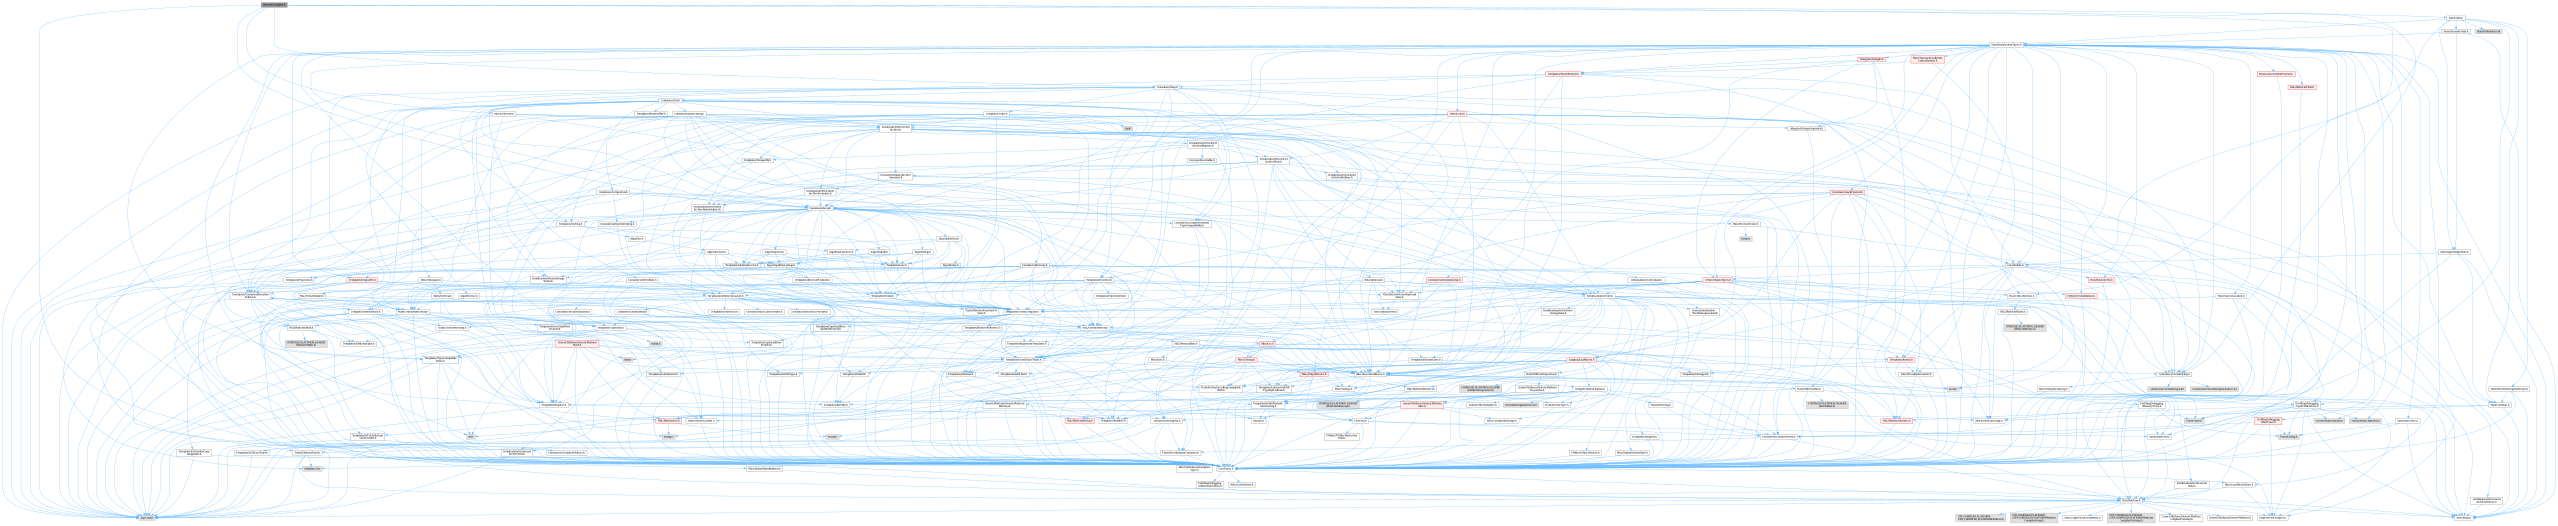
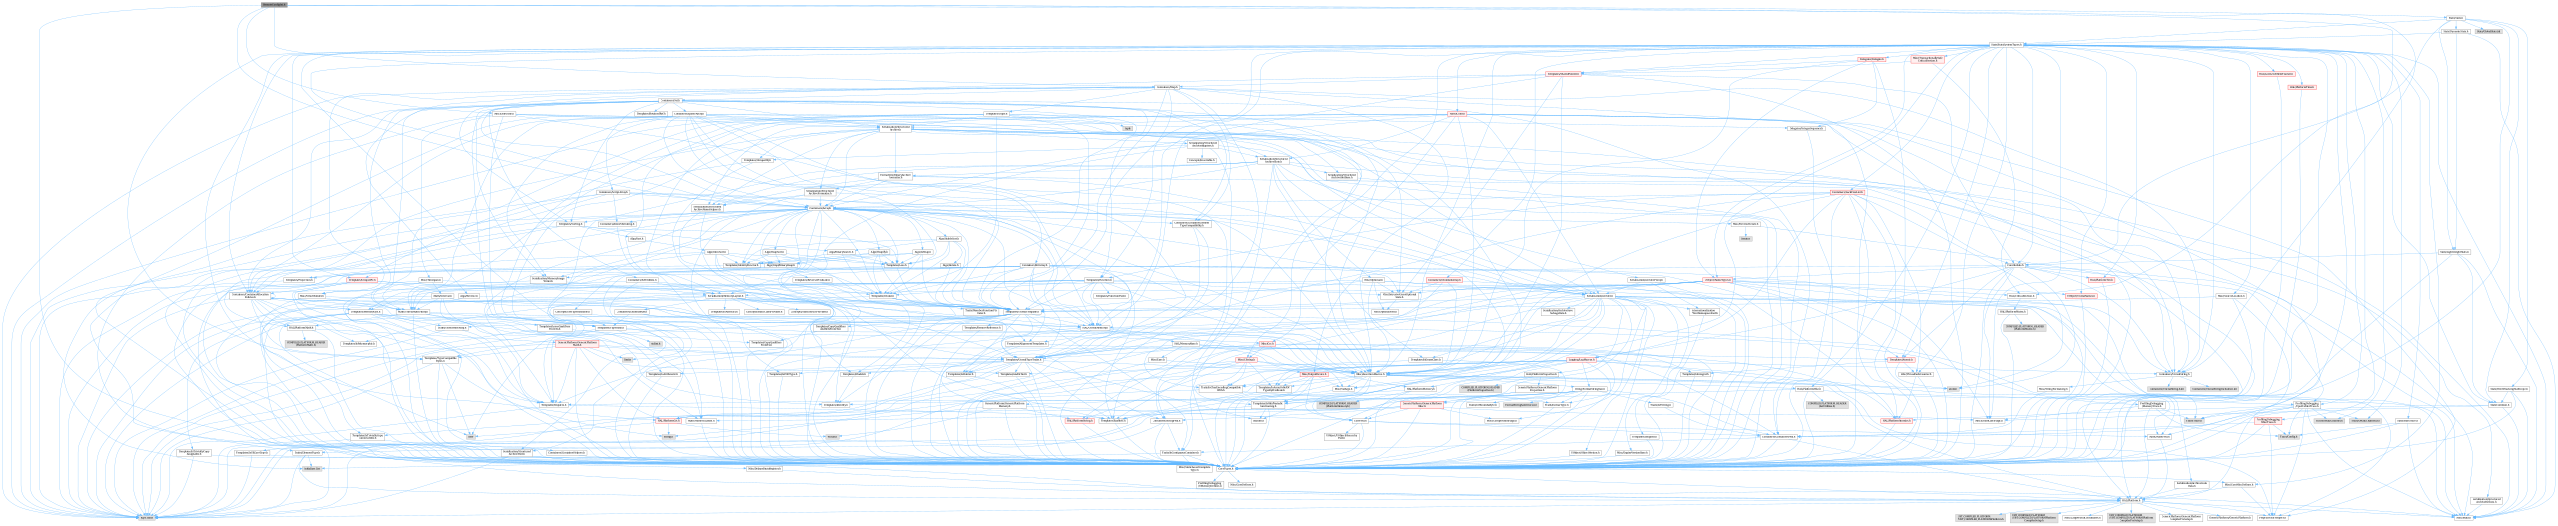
node "Serialization/CoreGlobals.h": label "Serialization/CoreGlobals.h" -> "Serialization/ArchiveProxy.h"
edge "HAL/PlatformMath.h" -> "Templates/IsPolymorphic.h": now "HAL/PlatformMath.h" -> "GenericPlatform/GenericPlatform Math.h"
